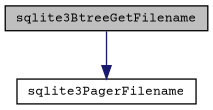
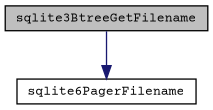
node "sqlite3PagerFilename": label "sqlite3PagerFilename" -> "sqlite6PagerFilename"
